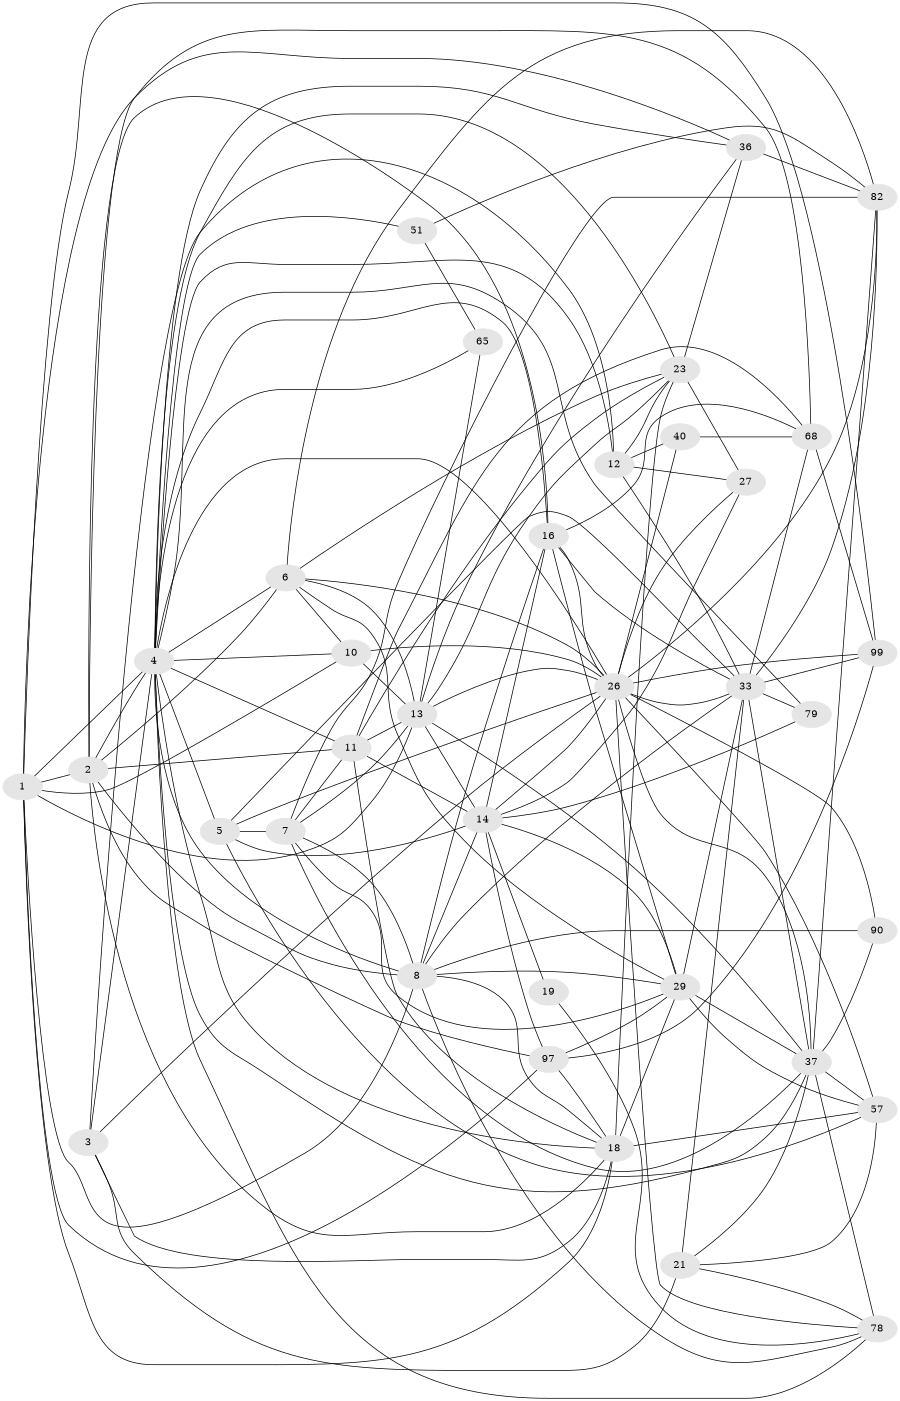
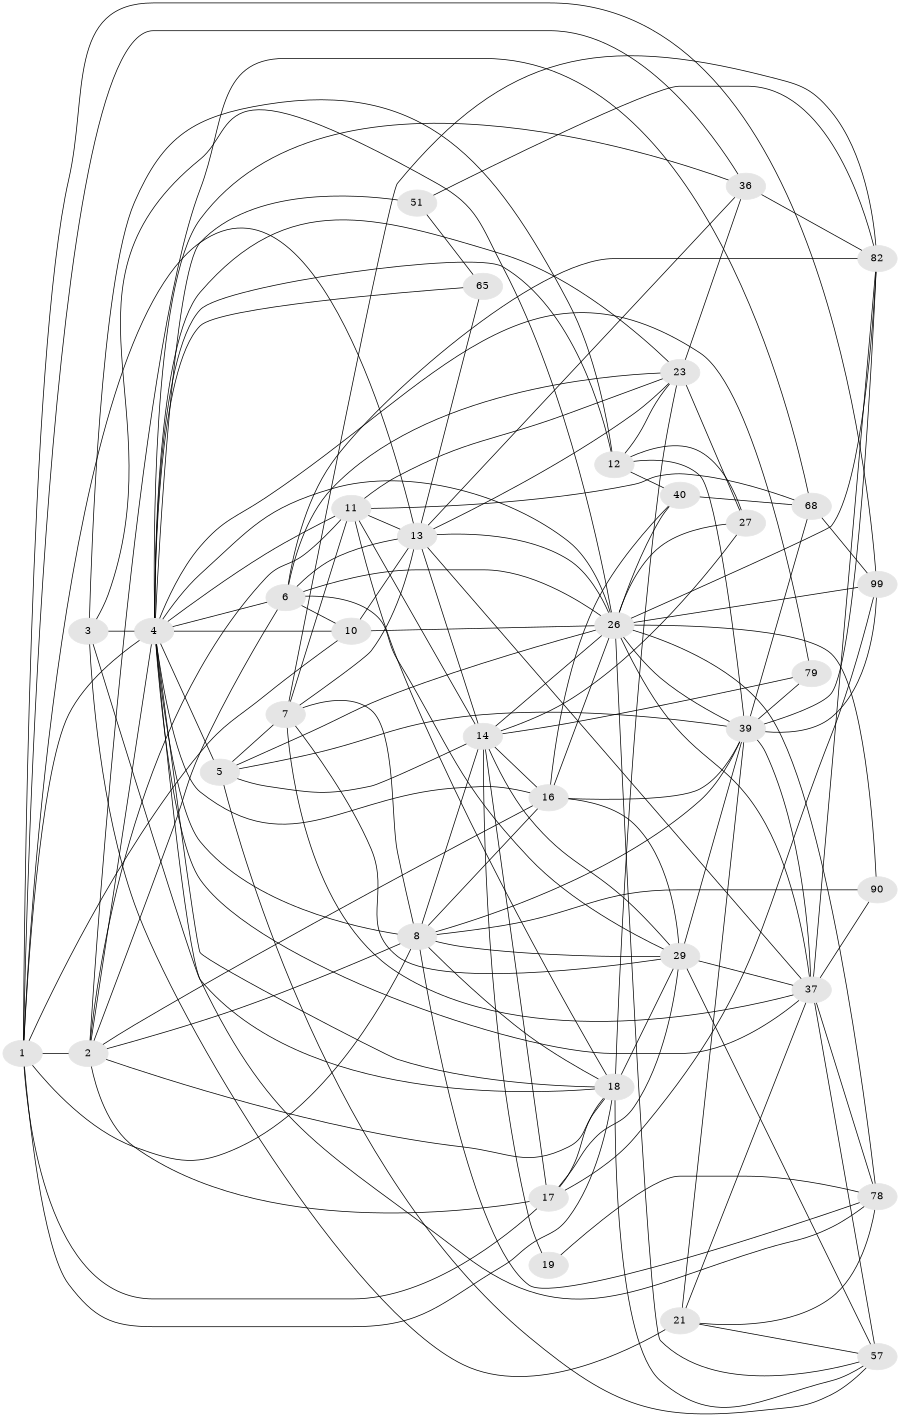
edge "68" -- "16": now "40" -- "16"
node "33": label "33" -> "39"
node "97": label "97" -> "17"
